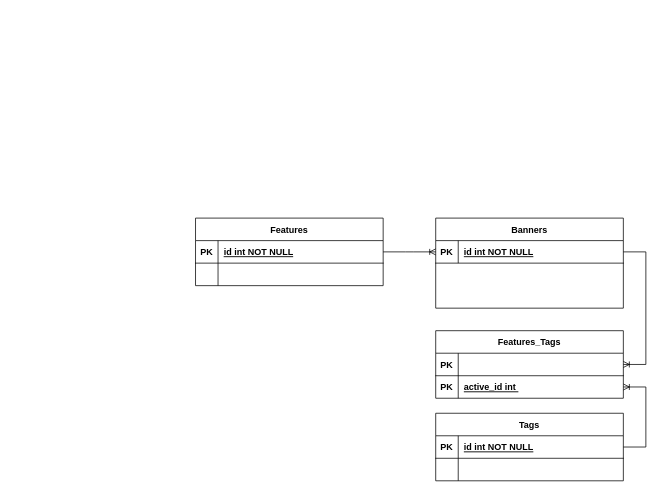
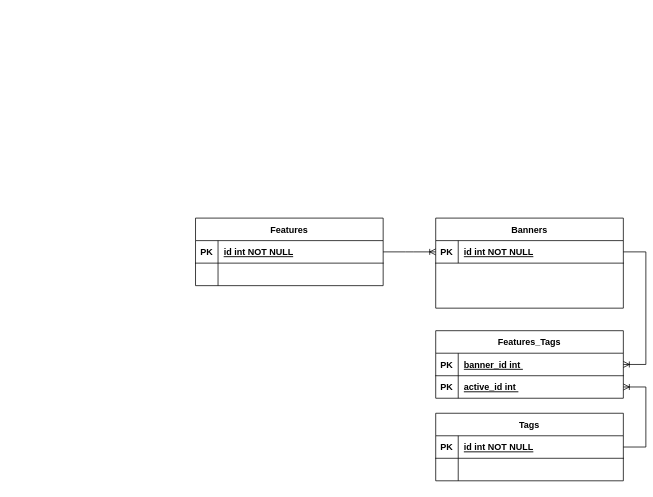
node "banner_id int": added
